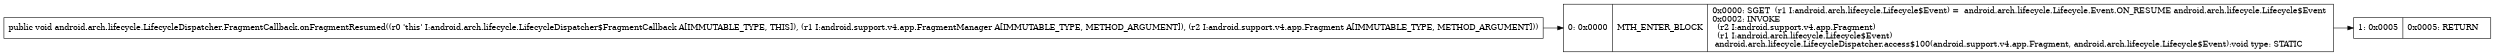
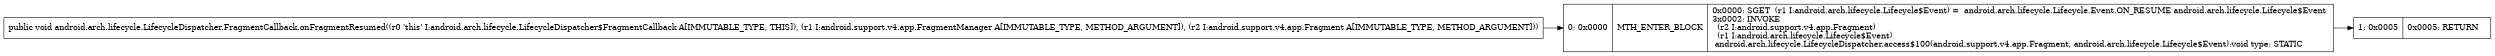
node "0: 0x0000": text "0x0002: INVOKE" -> "3x0002: INVOKE"
